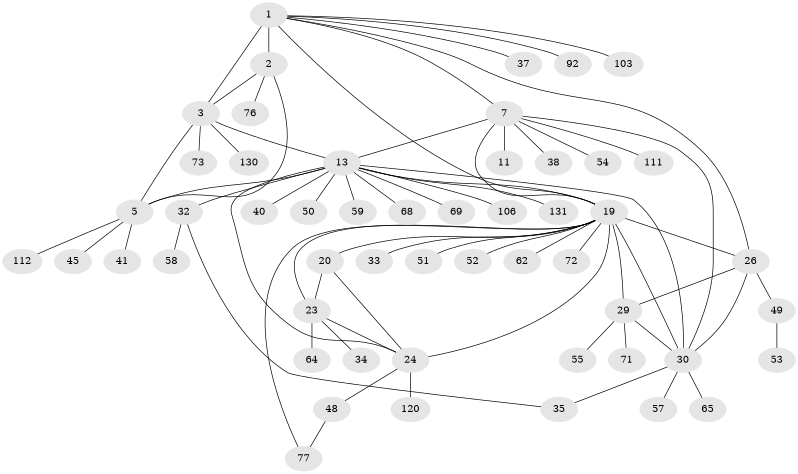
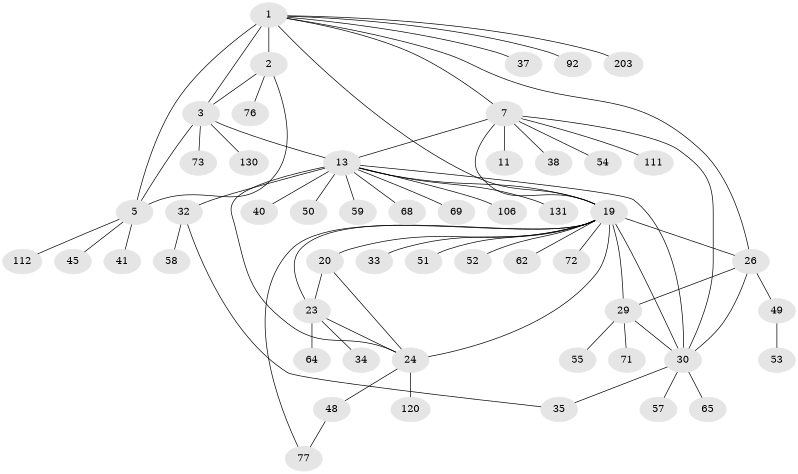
node "103": label "103" -> "203"
edge "13" -- "5": now "1" -- "5"
